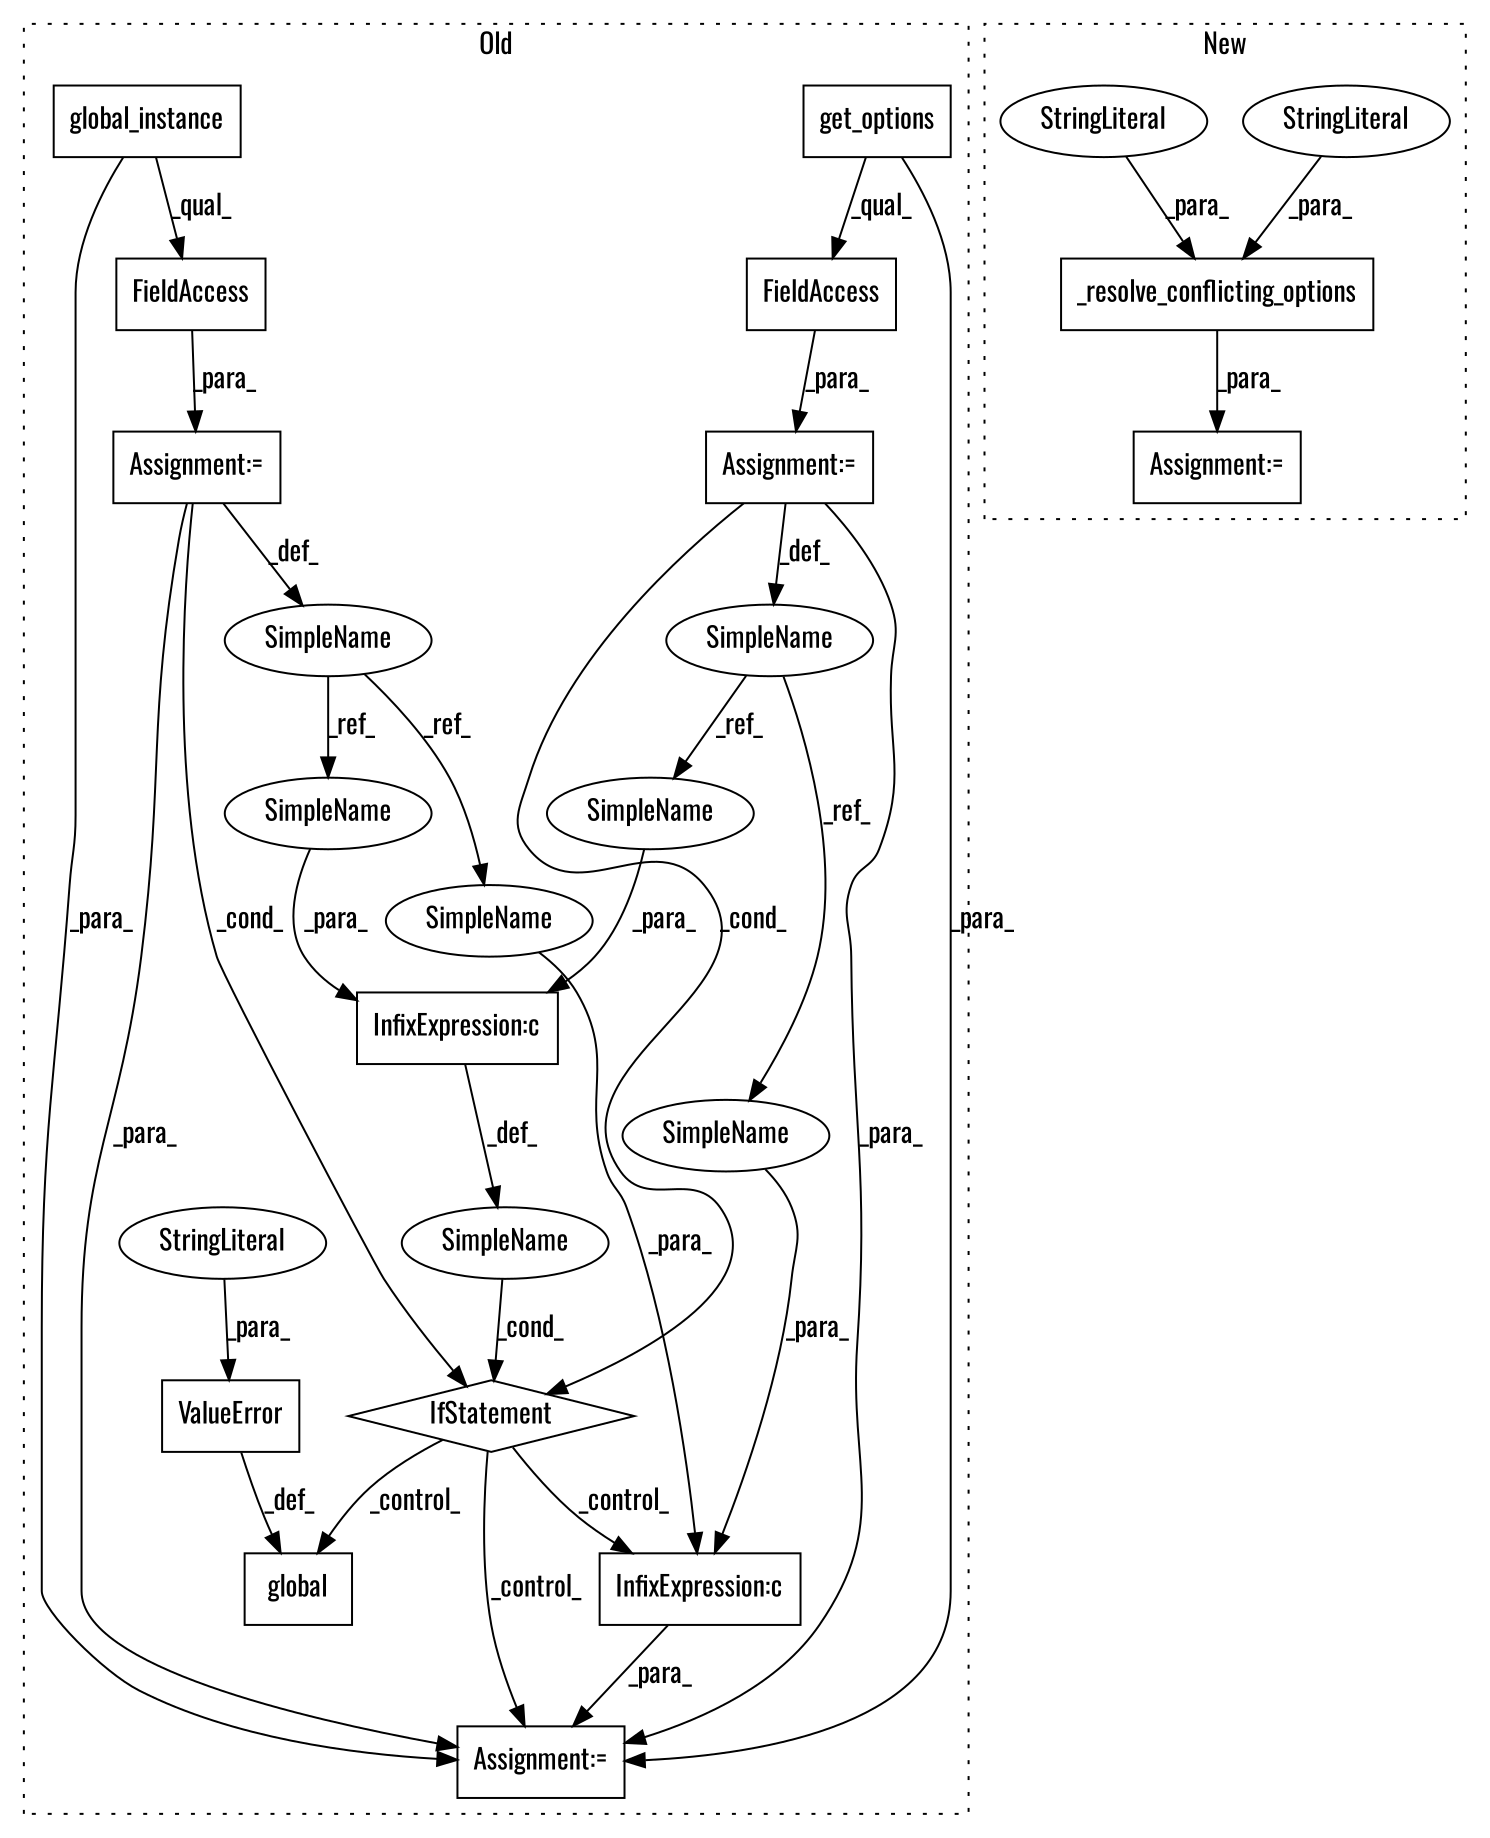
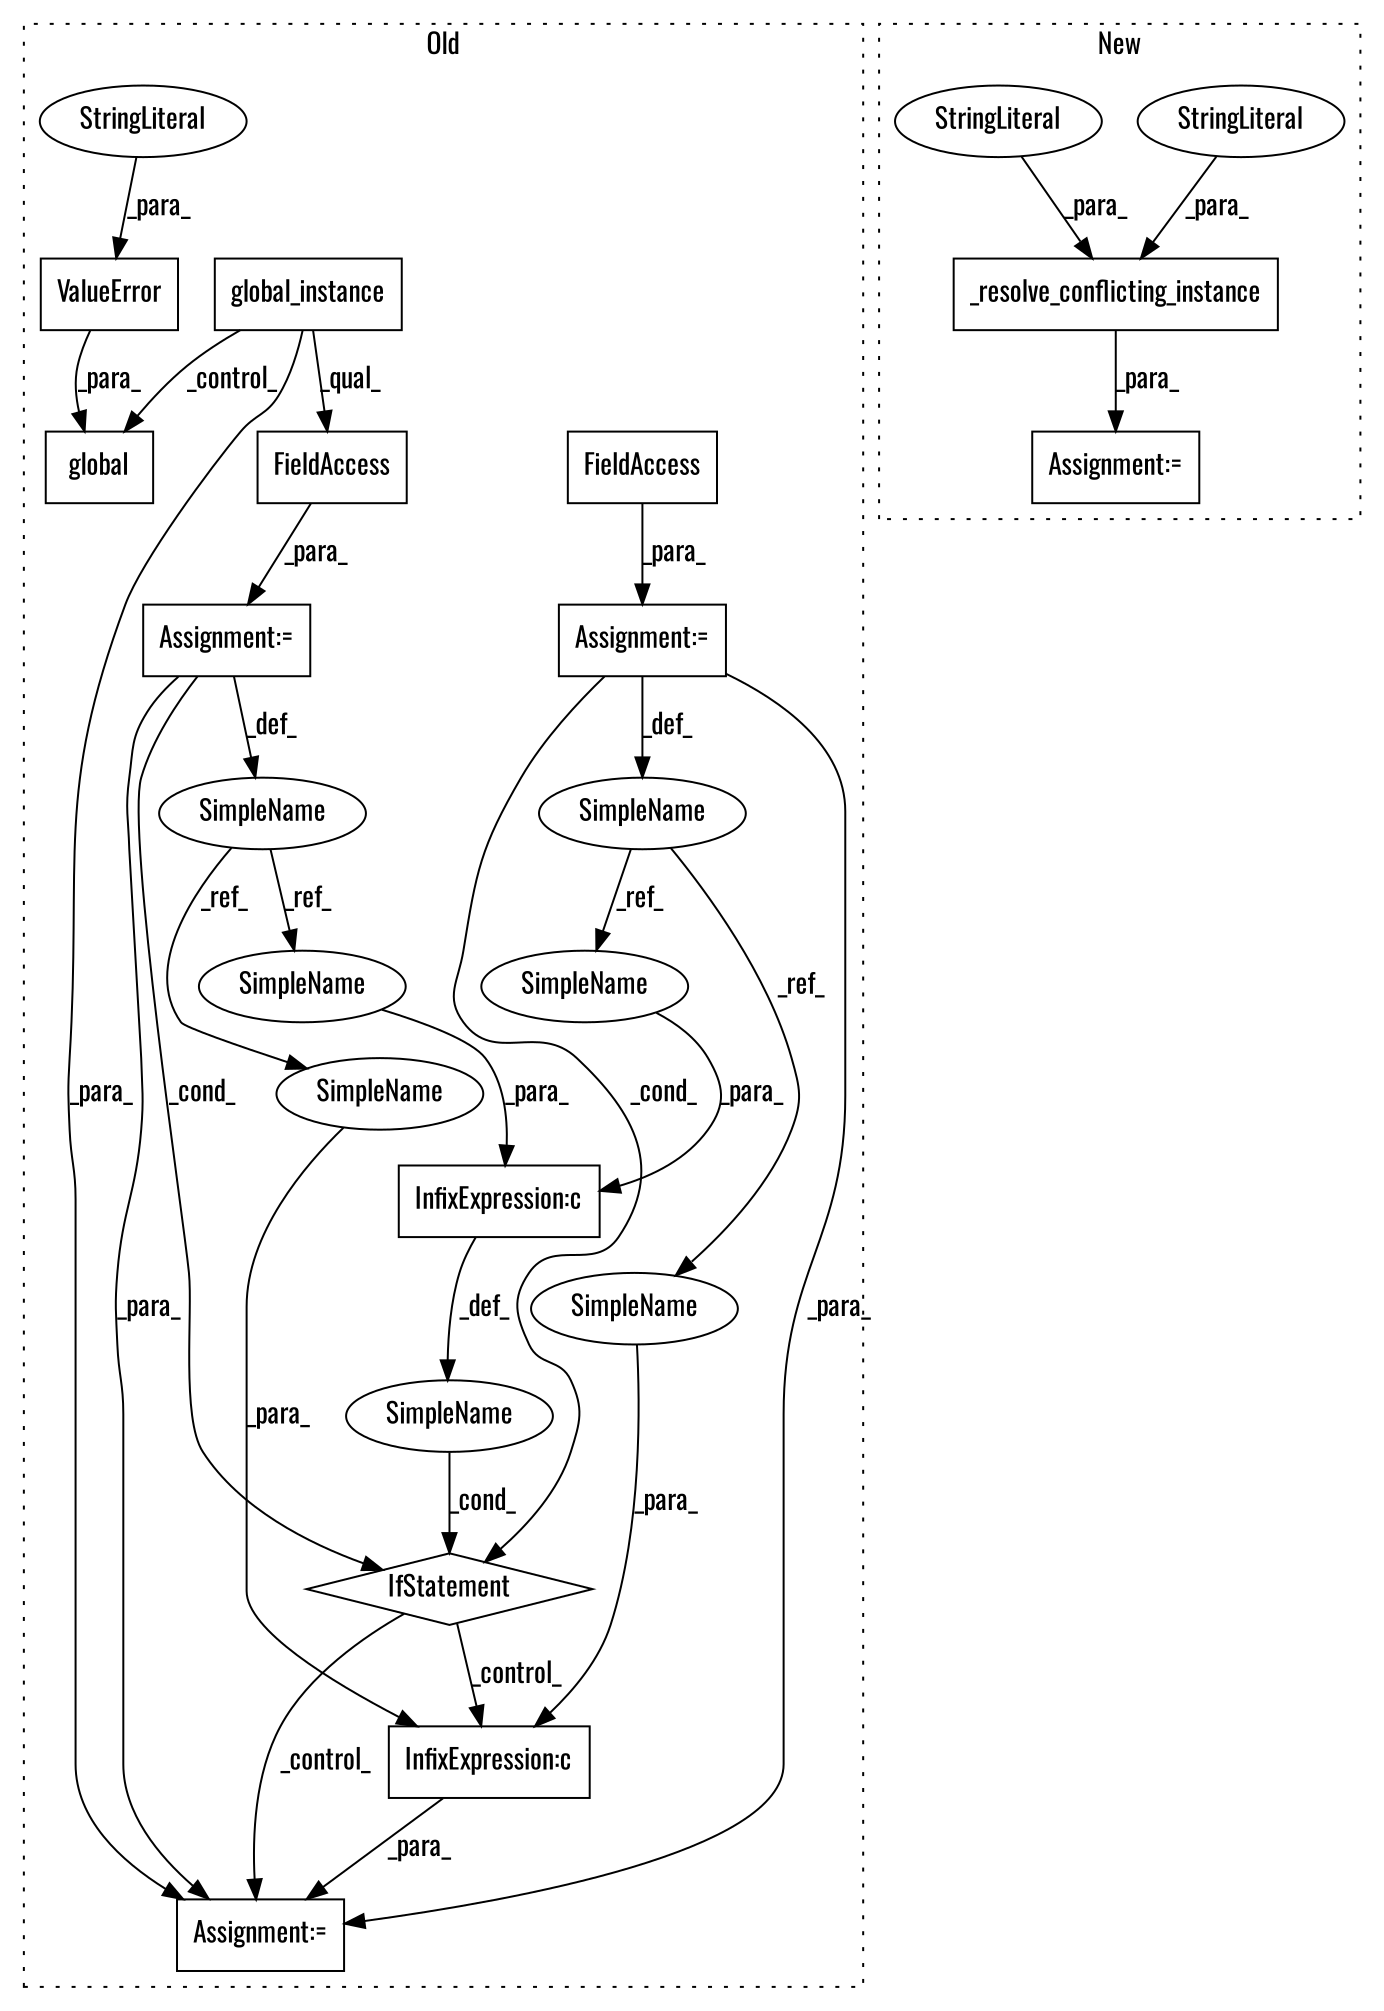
node "get_options": removed
node "_resolve_conflicting_options": label "_resolve_conflicting_options" -> "_resolve_conflicting_instance"
edge "IfStatement" -> "global": now "global_instance" -> "global"
edge "ValueError" -> "global": label "_def_" -> "_para_"
